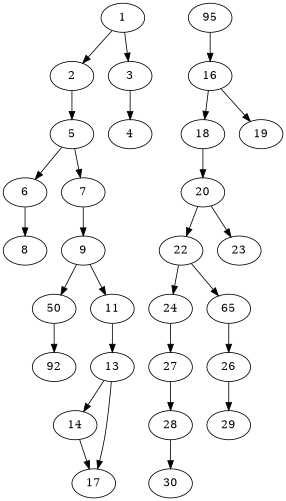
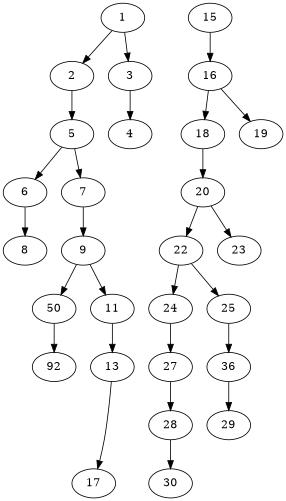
node "95": label "95" -> "15"
node "65": label "65" -> "25"
node "26": label "26" -> "36"
node "14": removed
